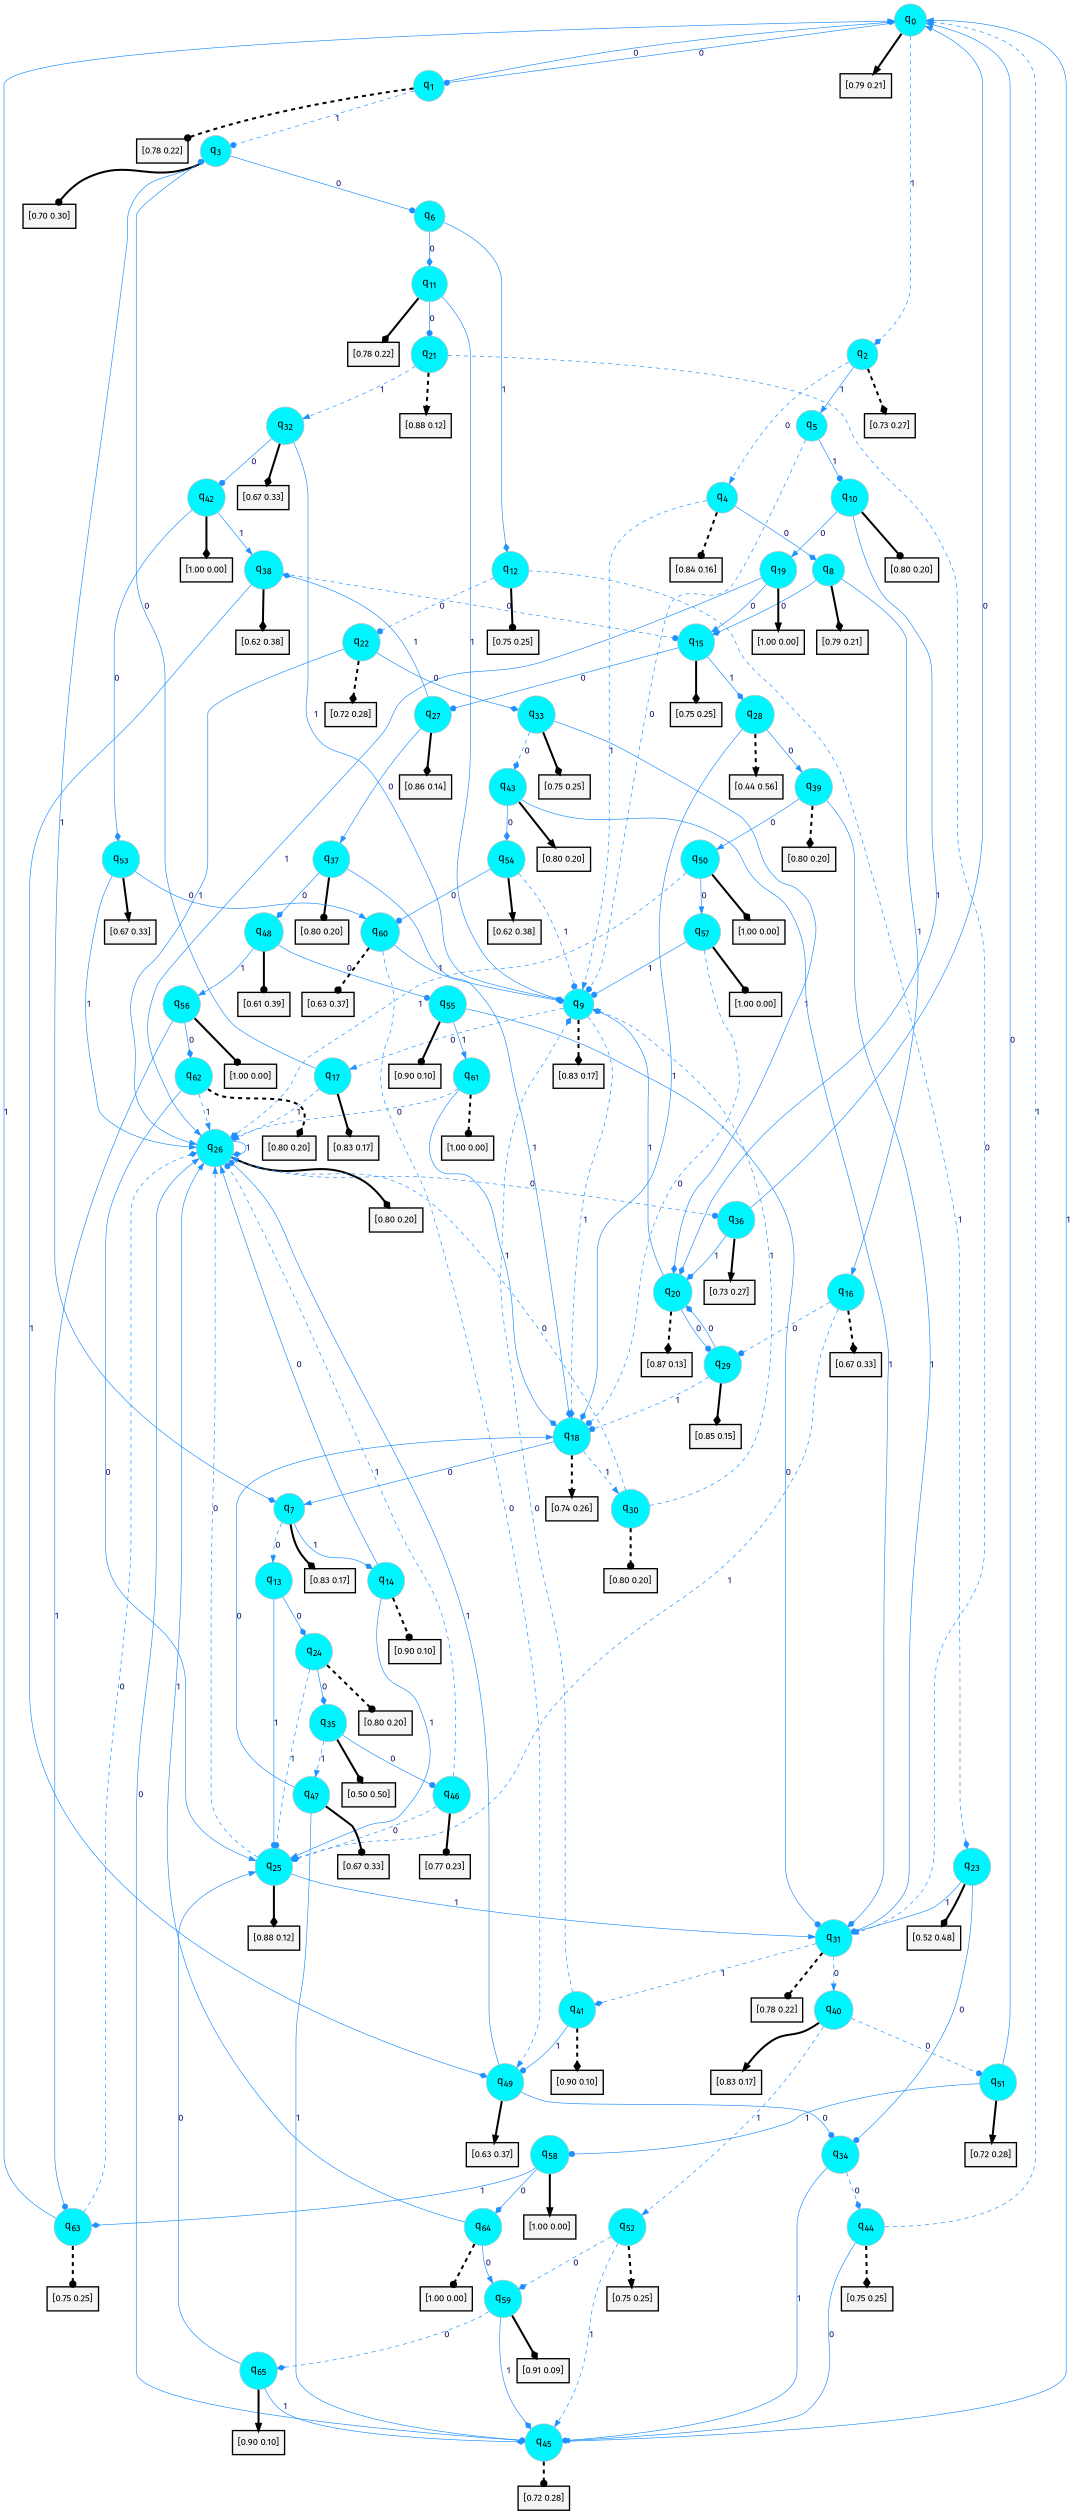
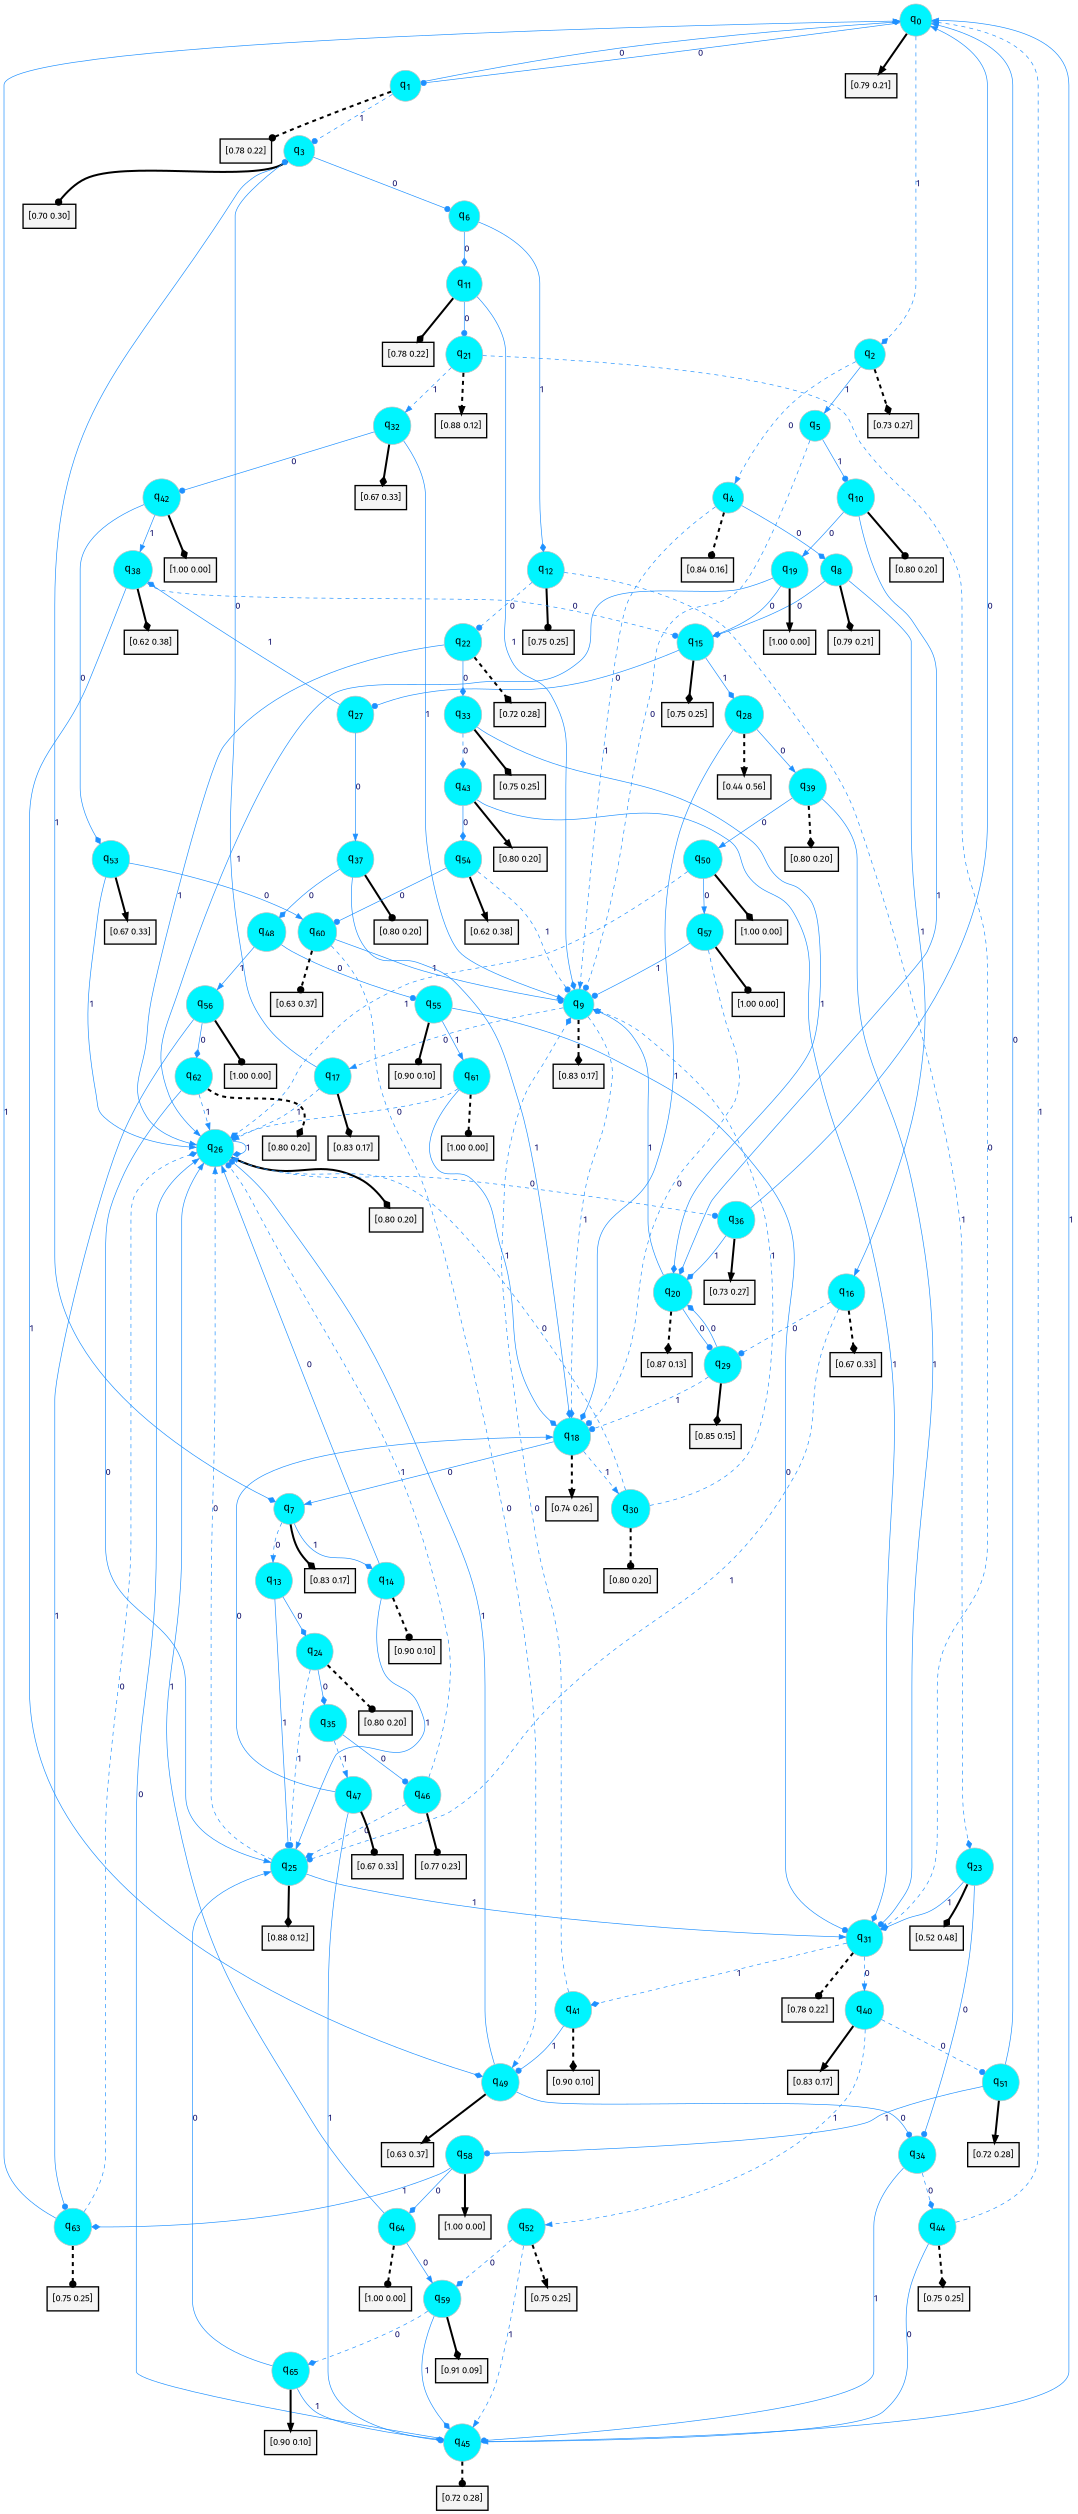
node "[0.86 0.14]": removed
node "[0.61 0.39]": removed
node "[0.50 0.50]": removed
